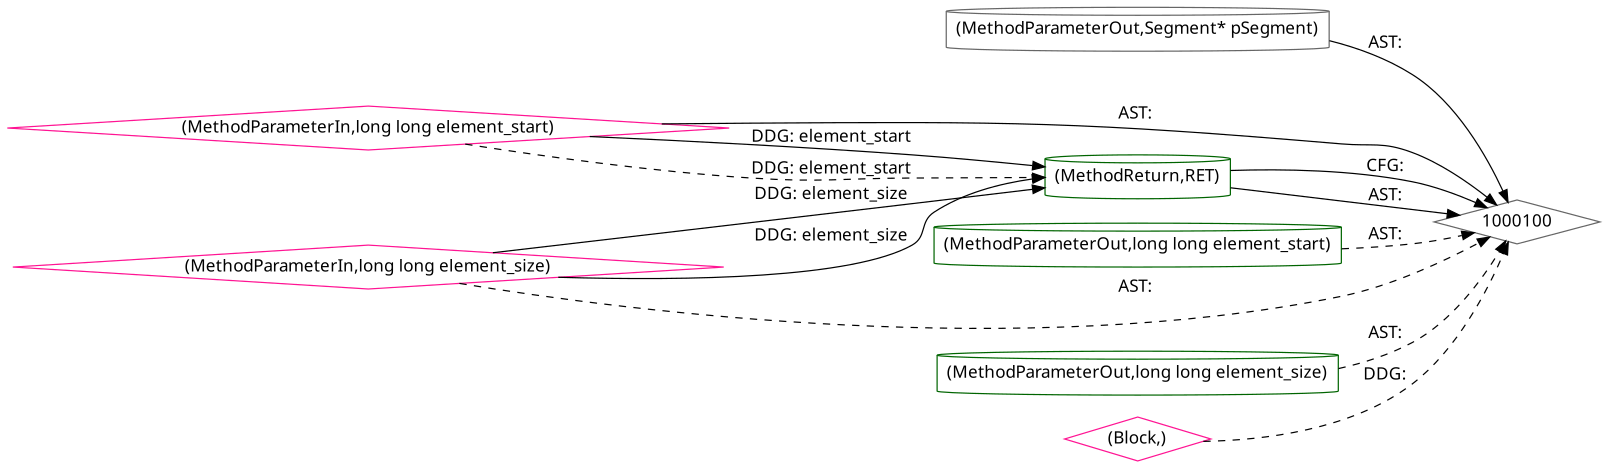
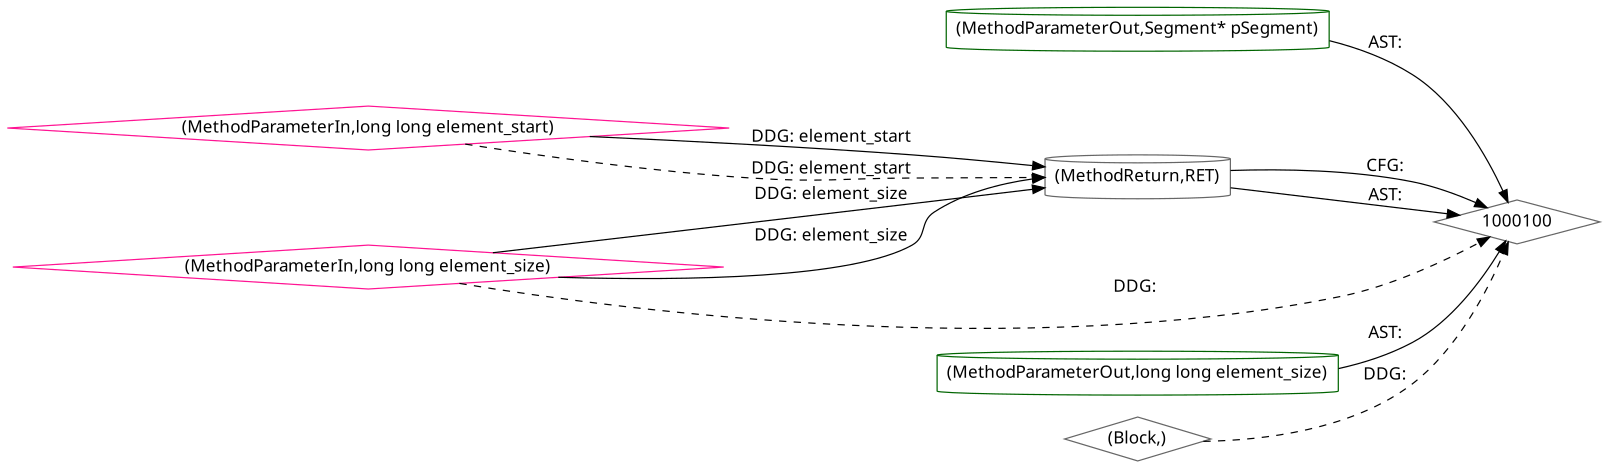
node "(MethodParameterOut,Segment* pSegment)": color gray40 -> darkgreen
edge "(MethodParameterIn,long long element_start)" -> "1000100": removed, label "AST:"
node "(MethodReturn,RET)": color darkgreen -> gray40
node "(MethodParameterOut,long long element_start)": removed
edge "(MethodParameterIn,long long element_size)" -> "1000100": label "AST: " -> "DDG: "
edge "(MethodParameterOut,long long element_size)" -> "1000100": style dashed -> solid
node "(Block,)": color deeppink -> gray40
